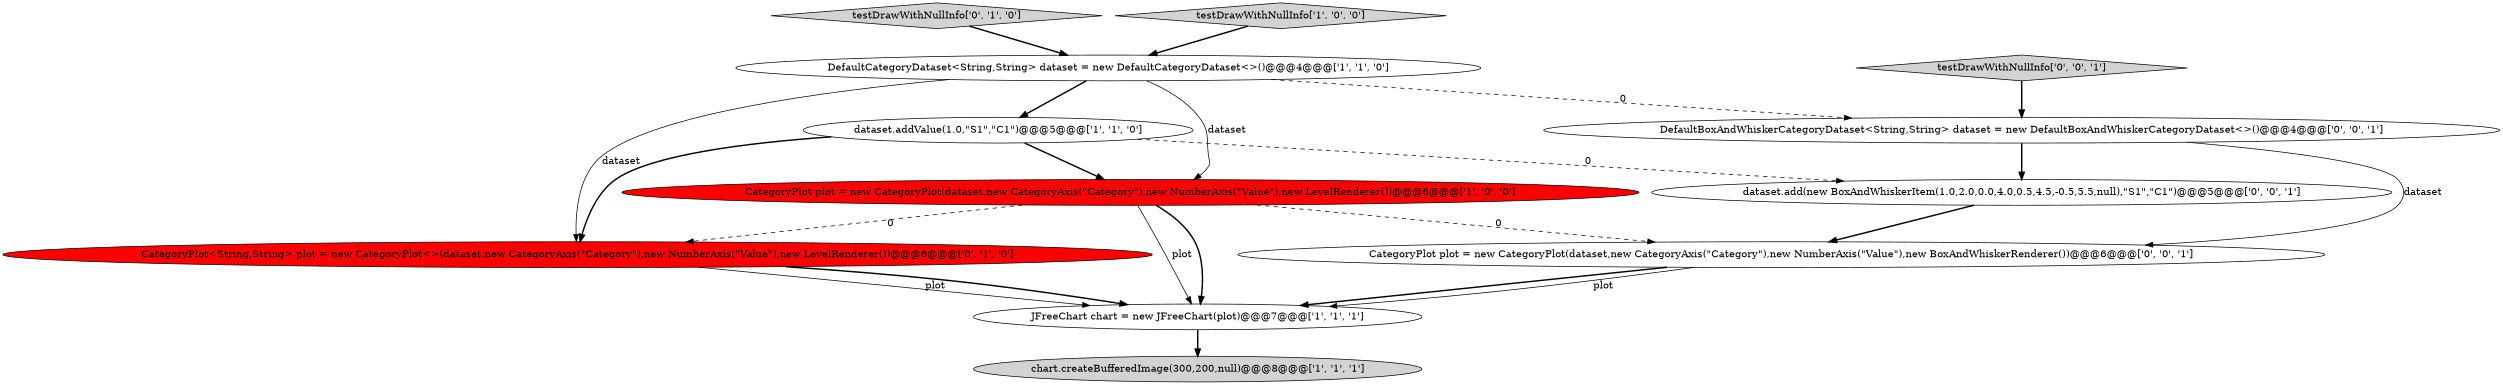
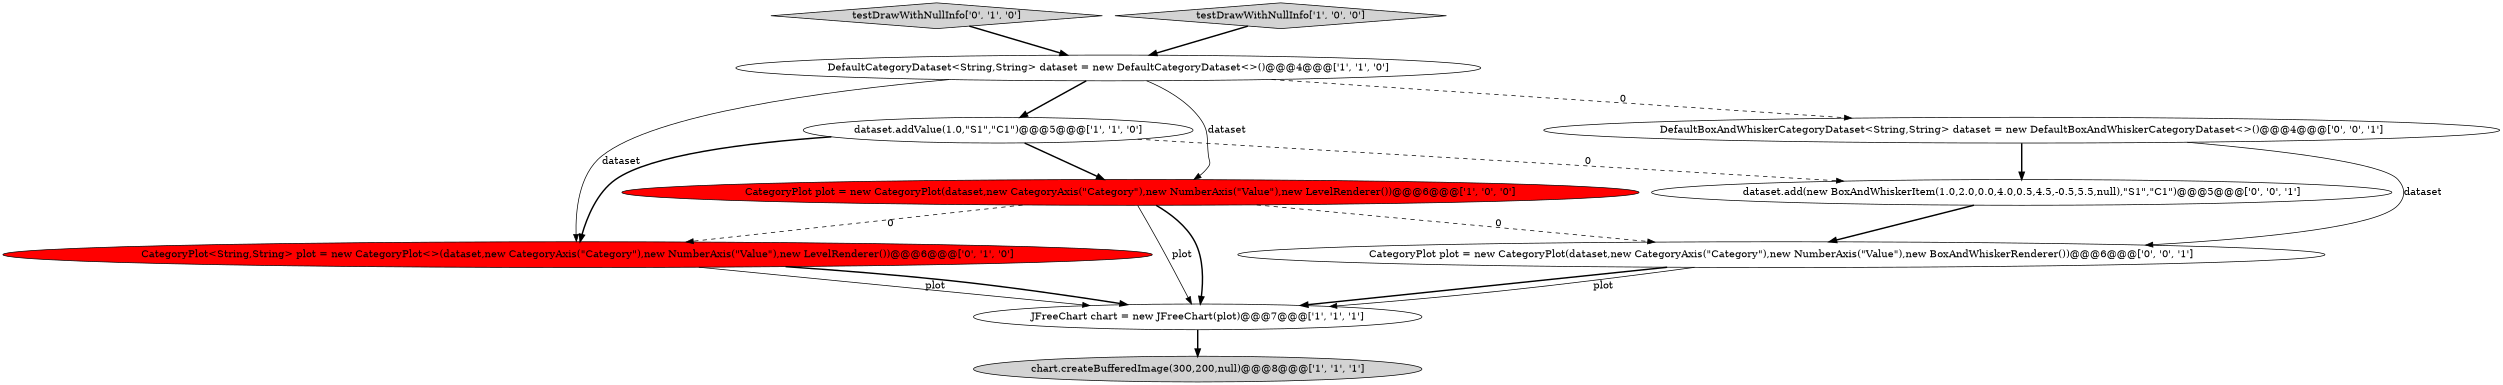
node "testDrawWithNullInfo['0', '0', '1']": removed
